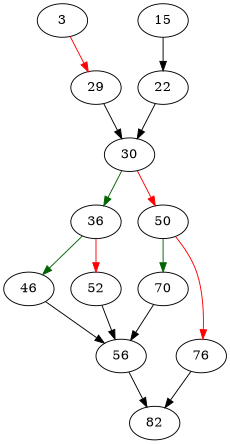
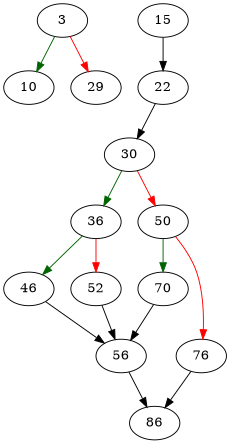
node "10": added
edge "29" -> "30": removed
node "82": label "82" -> "86"
